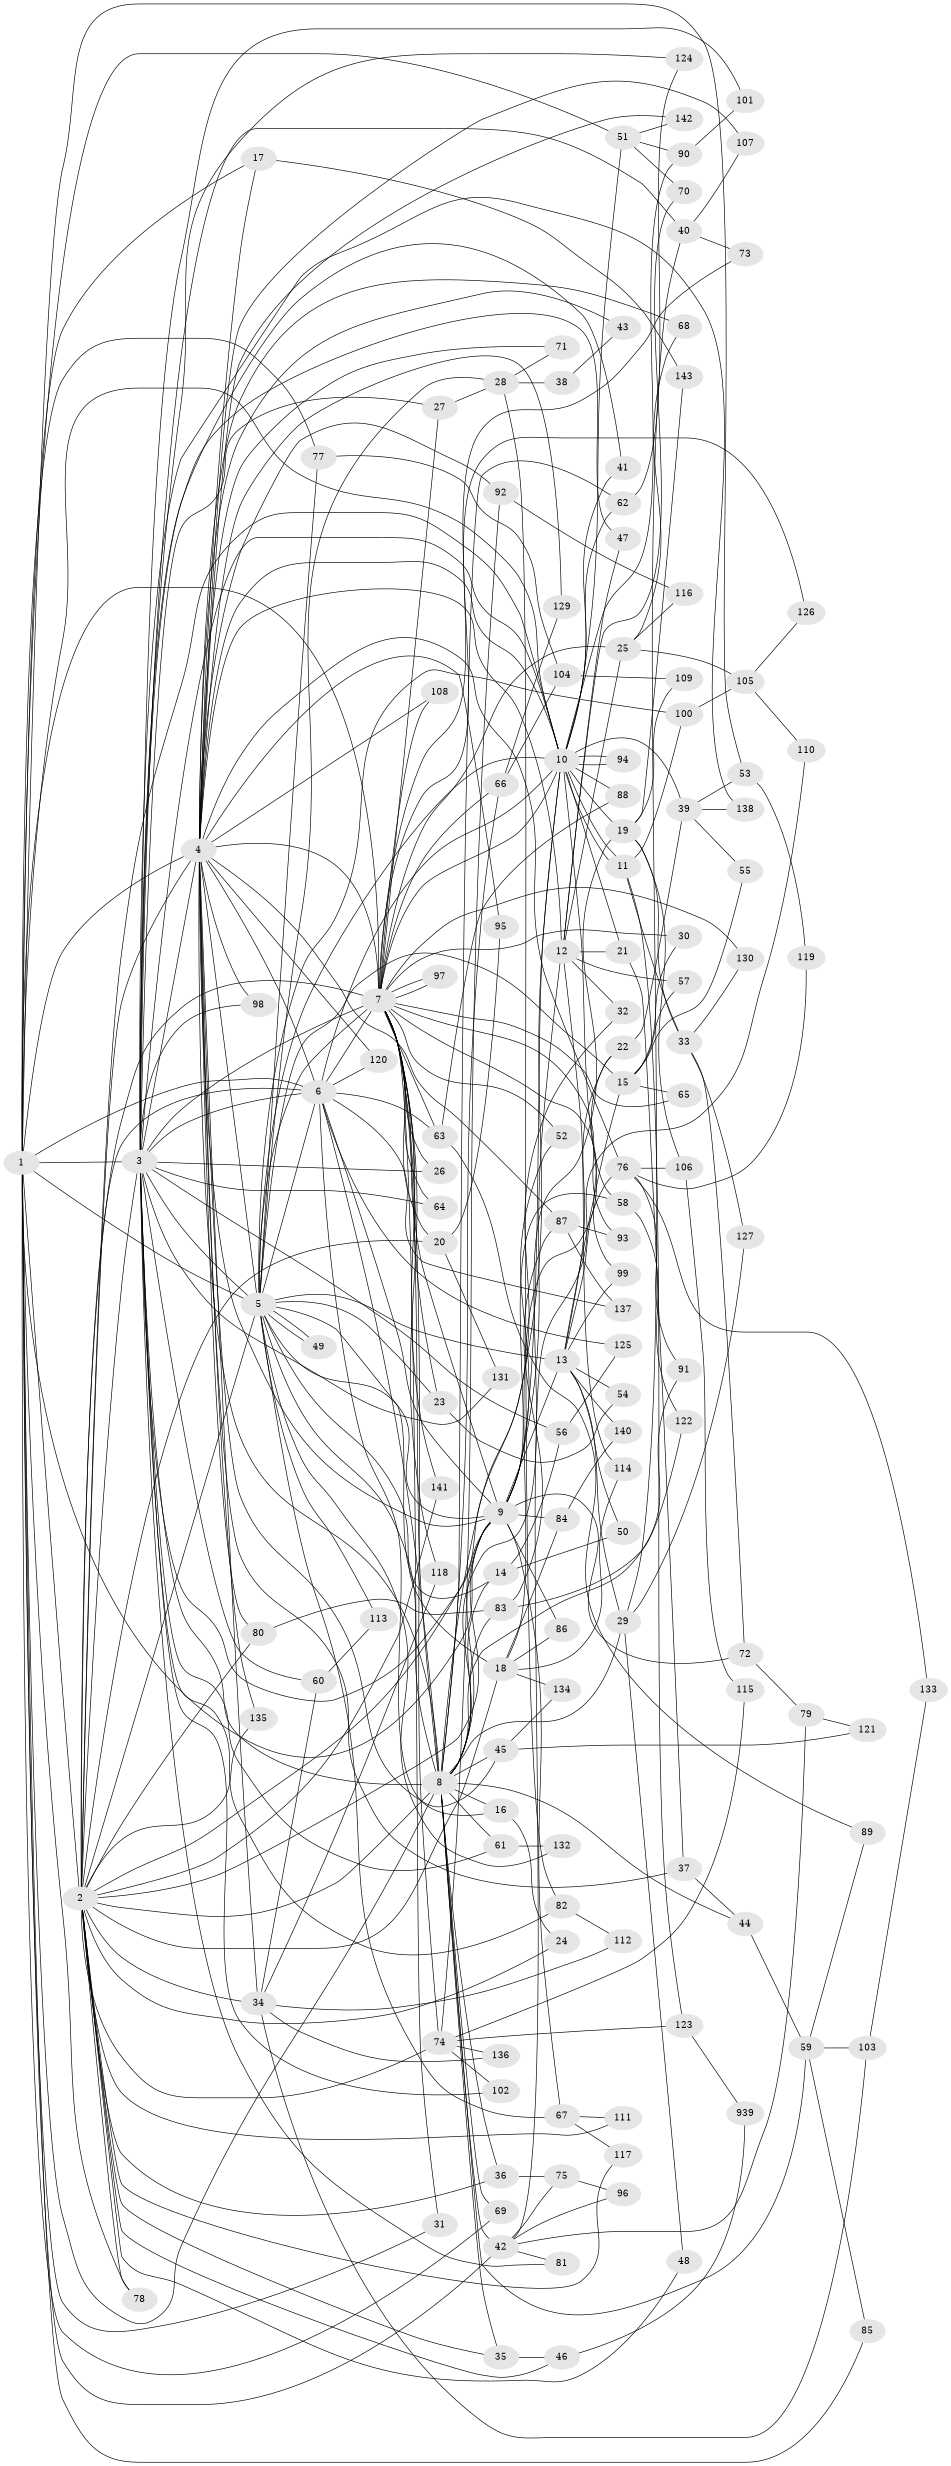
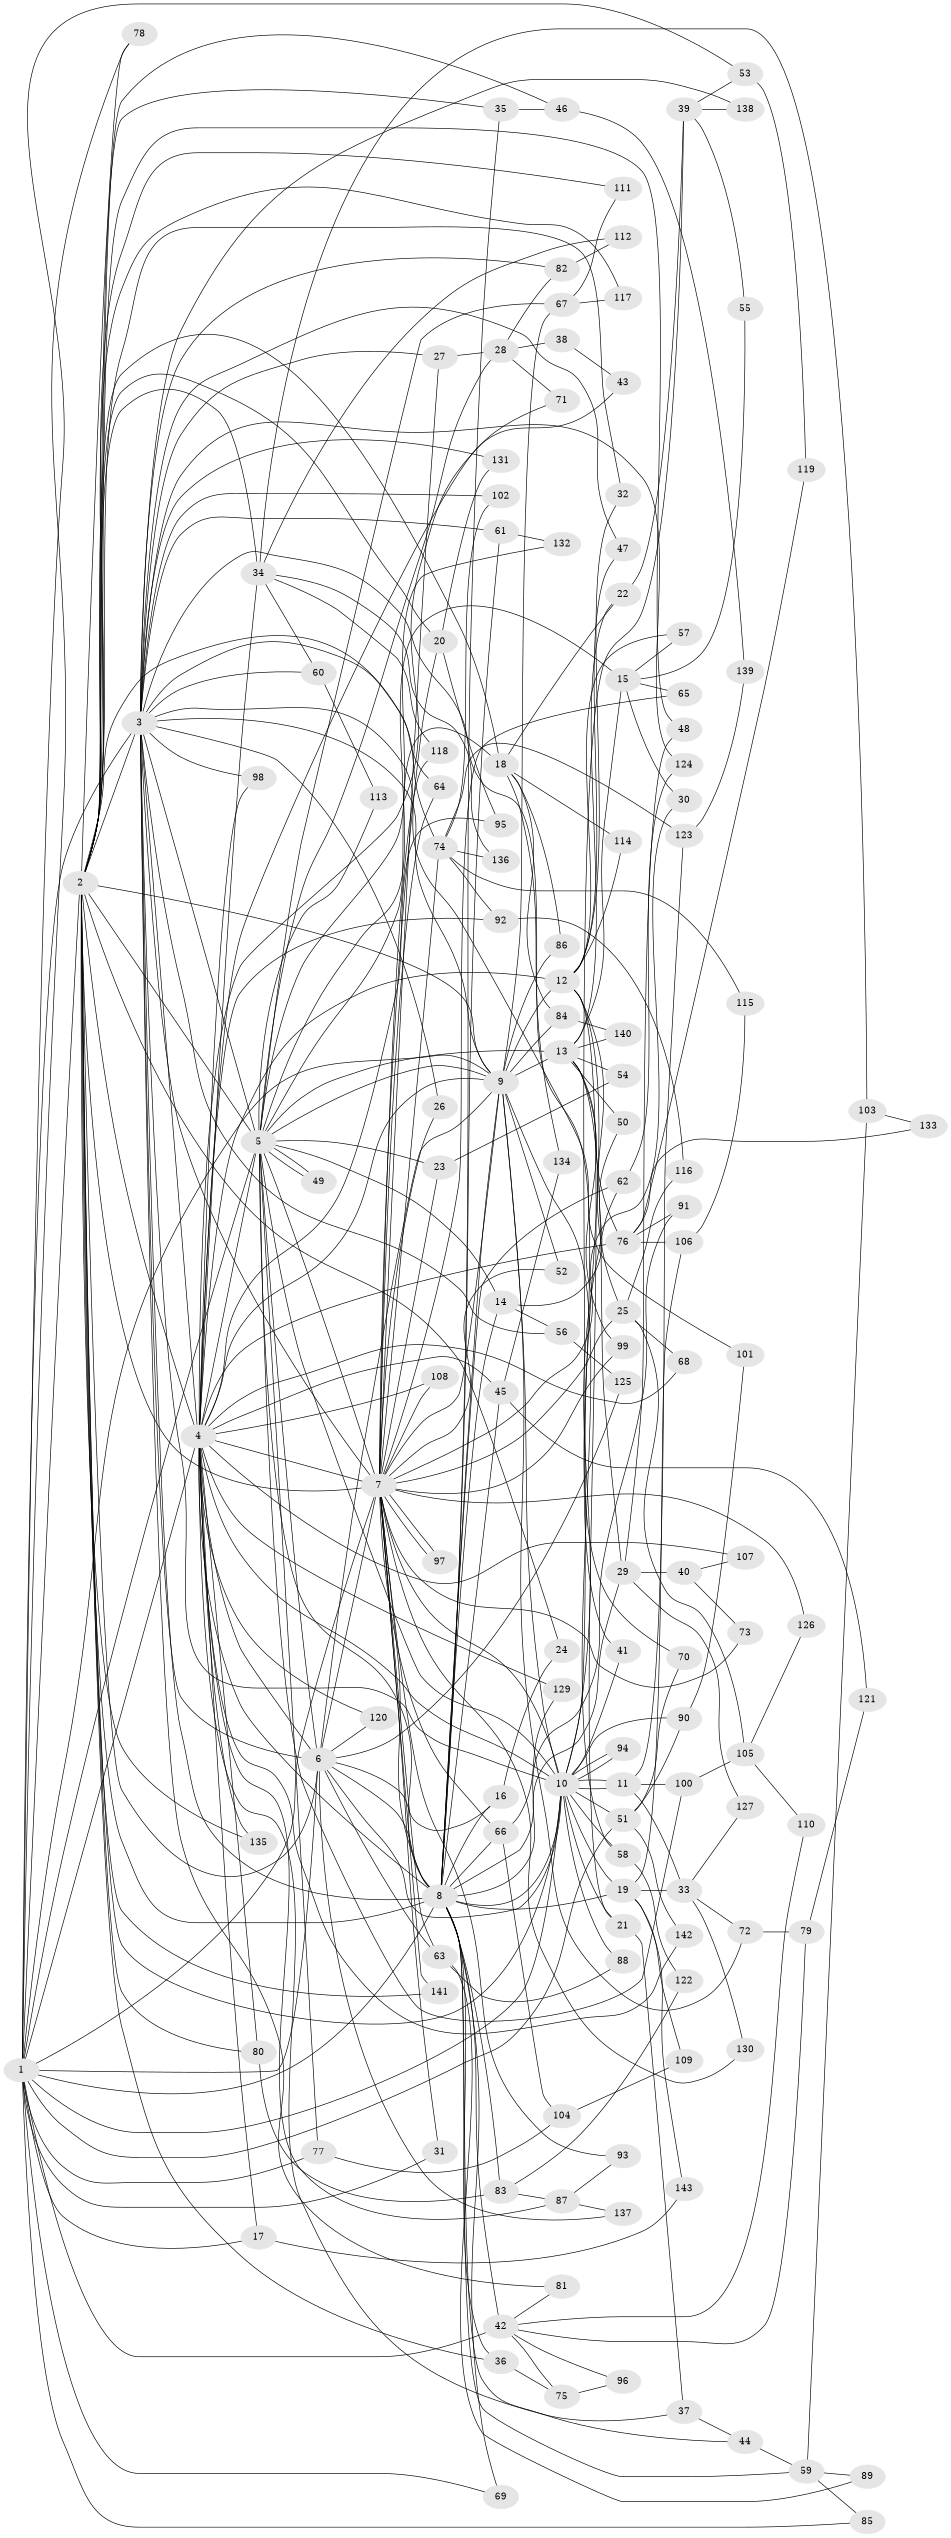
edge "40" -- "3": removed
node "939": label "939" -> "139"
